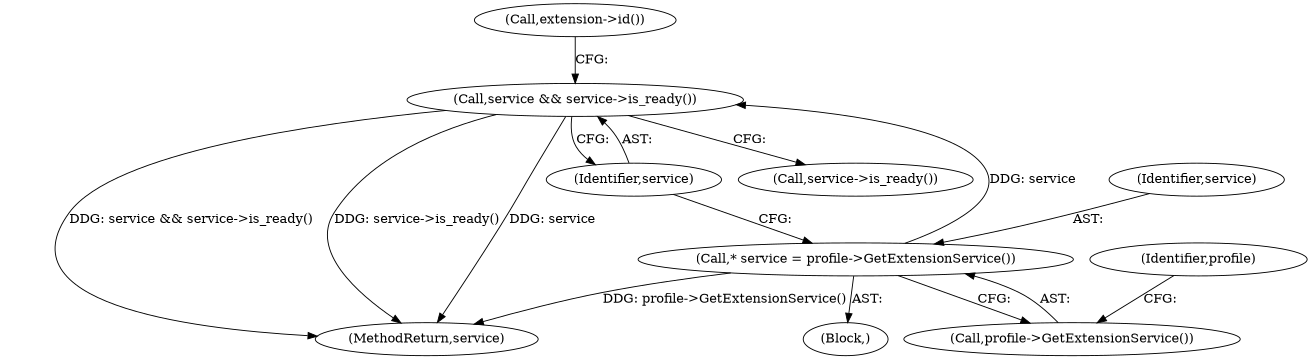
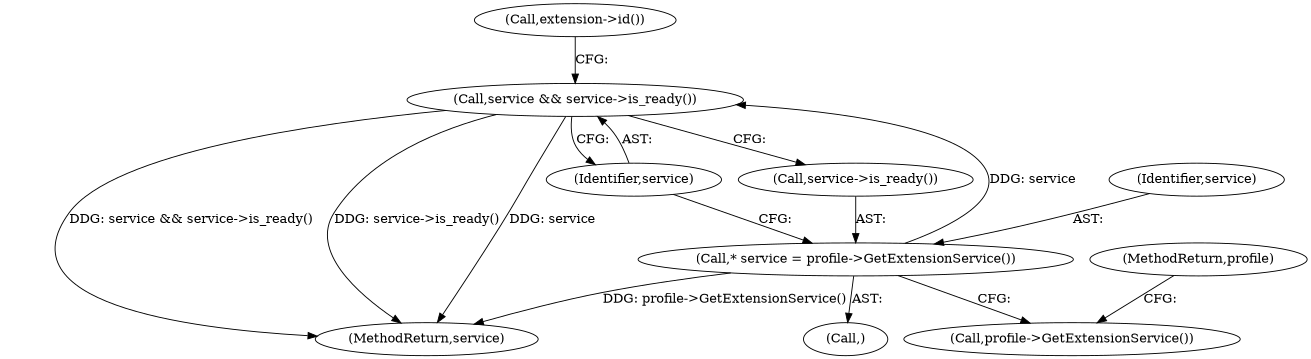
node "(Identifier,profile)": label "(Identifier,profile)" -> "(MethodReturn,profile)"
edge "(Call,profile->GetExtensionService())" -> "(Call,* service = profile->GetExtensionService())": now "(Call,service->is_ready())" -> "(Call,* service = profile->GetExtensionService())"
node "(Block,)": label "(Block,)" -> "(Call,)"
